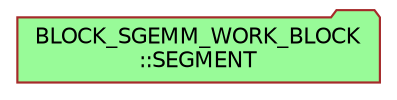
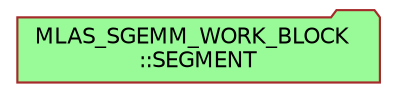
node "BLOCK_SGEMM_WORK_BLOCK ::SEGMENT": label "BLOCK_SGEMM_WORK_BLOCK ::SEGMENT" -> "MLAS_SGEMM_WORK_BLOCK ::SEGMENT"
